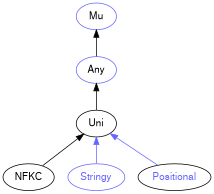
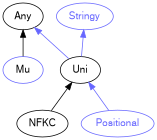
edge "Any" -> "Mu": reversed
node "Any": color #6666ff -> #000000
edge "Uni" -> "Any": color #000000 -> #6666ff
edge "Stringy" -> "Uni": reversed
node "Positional": color #000000 -> #6666ff
